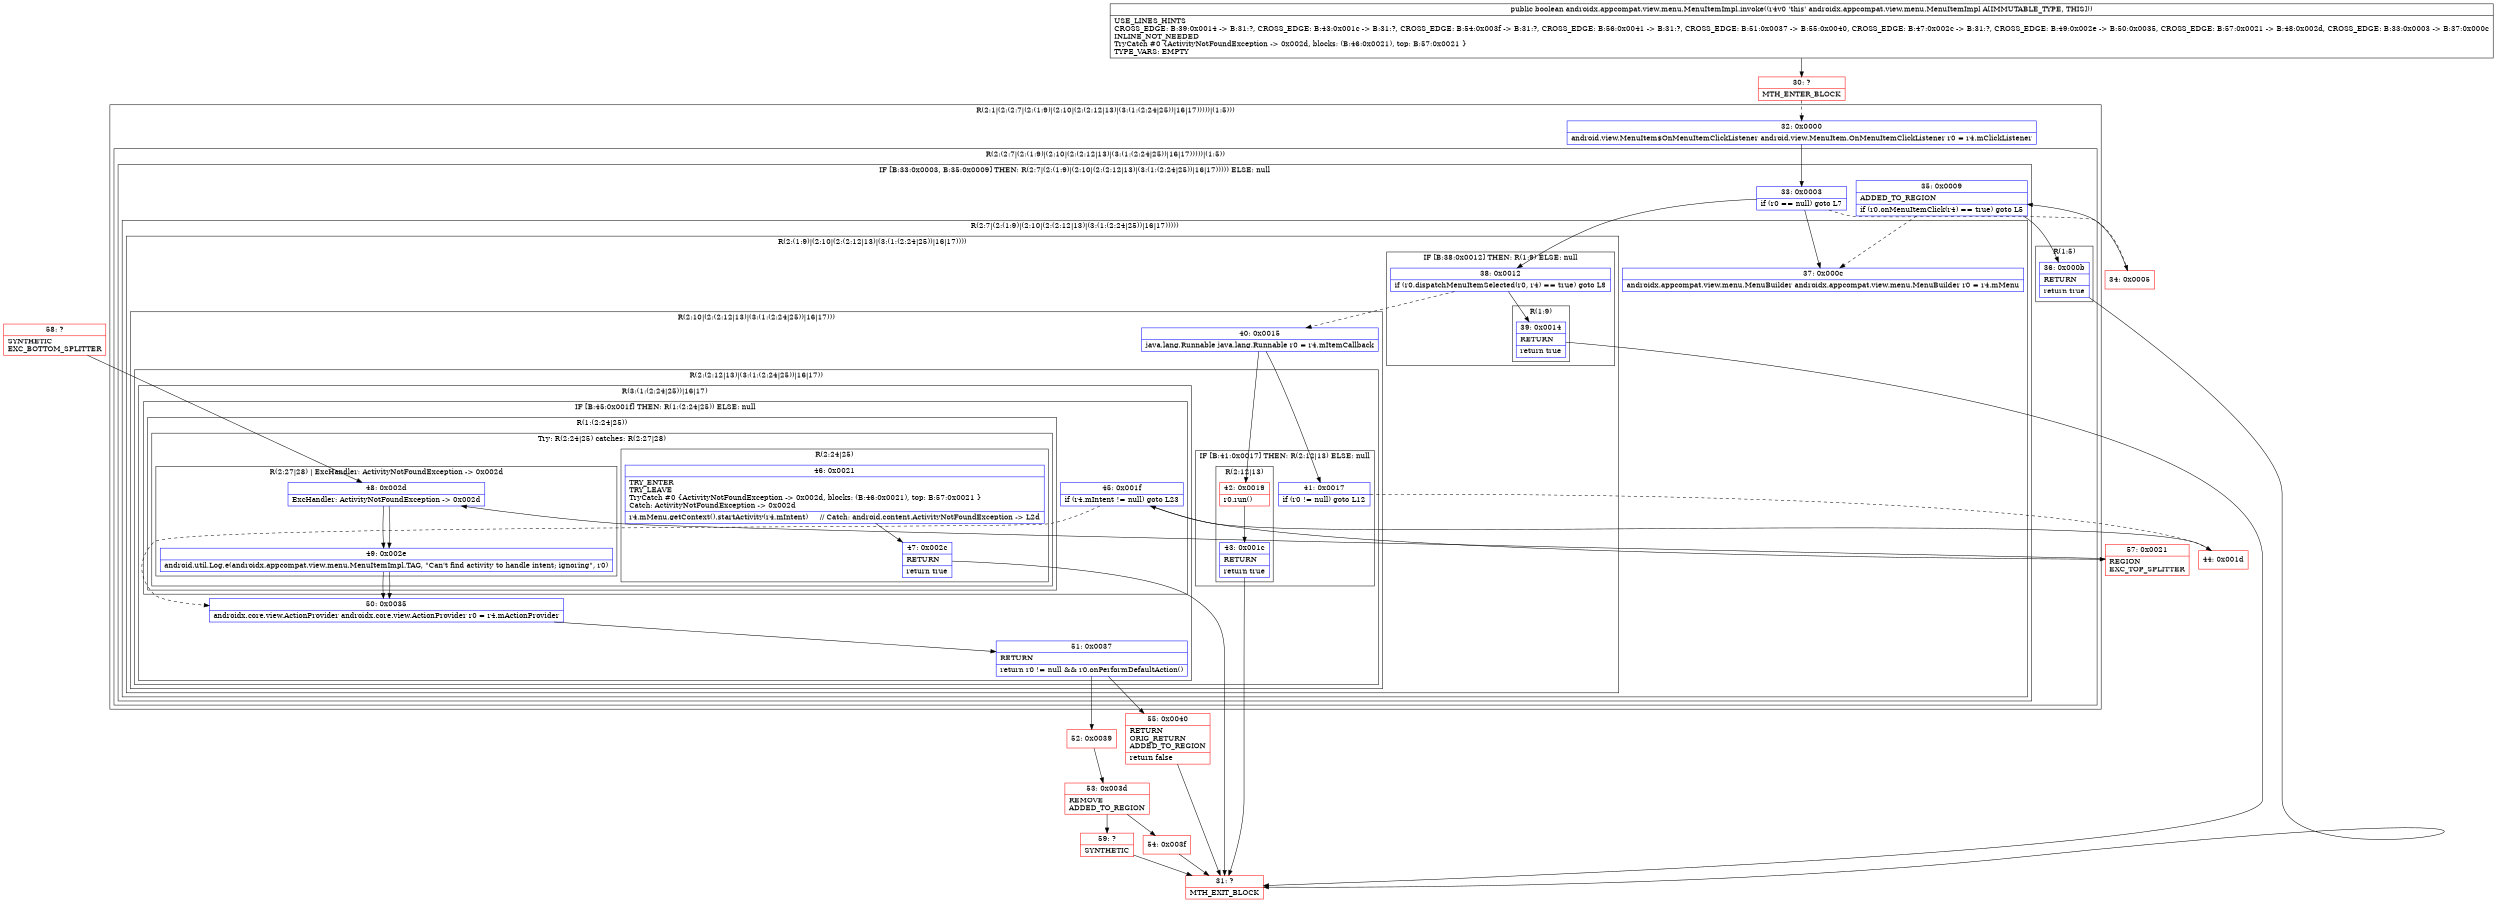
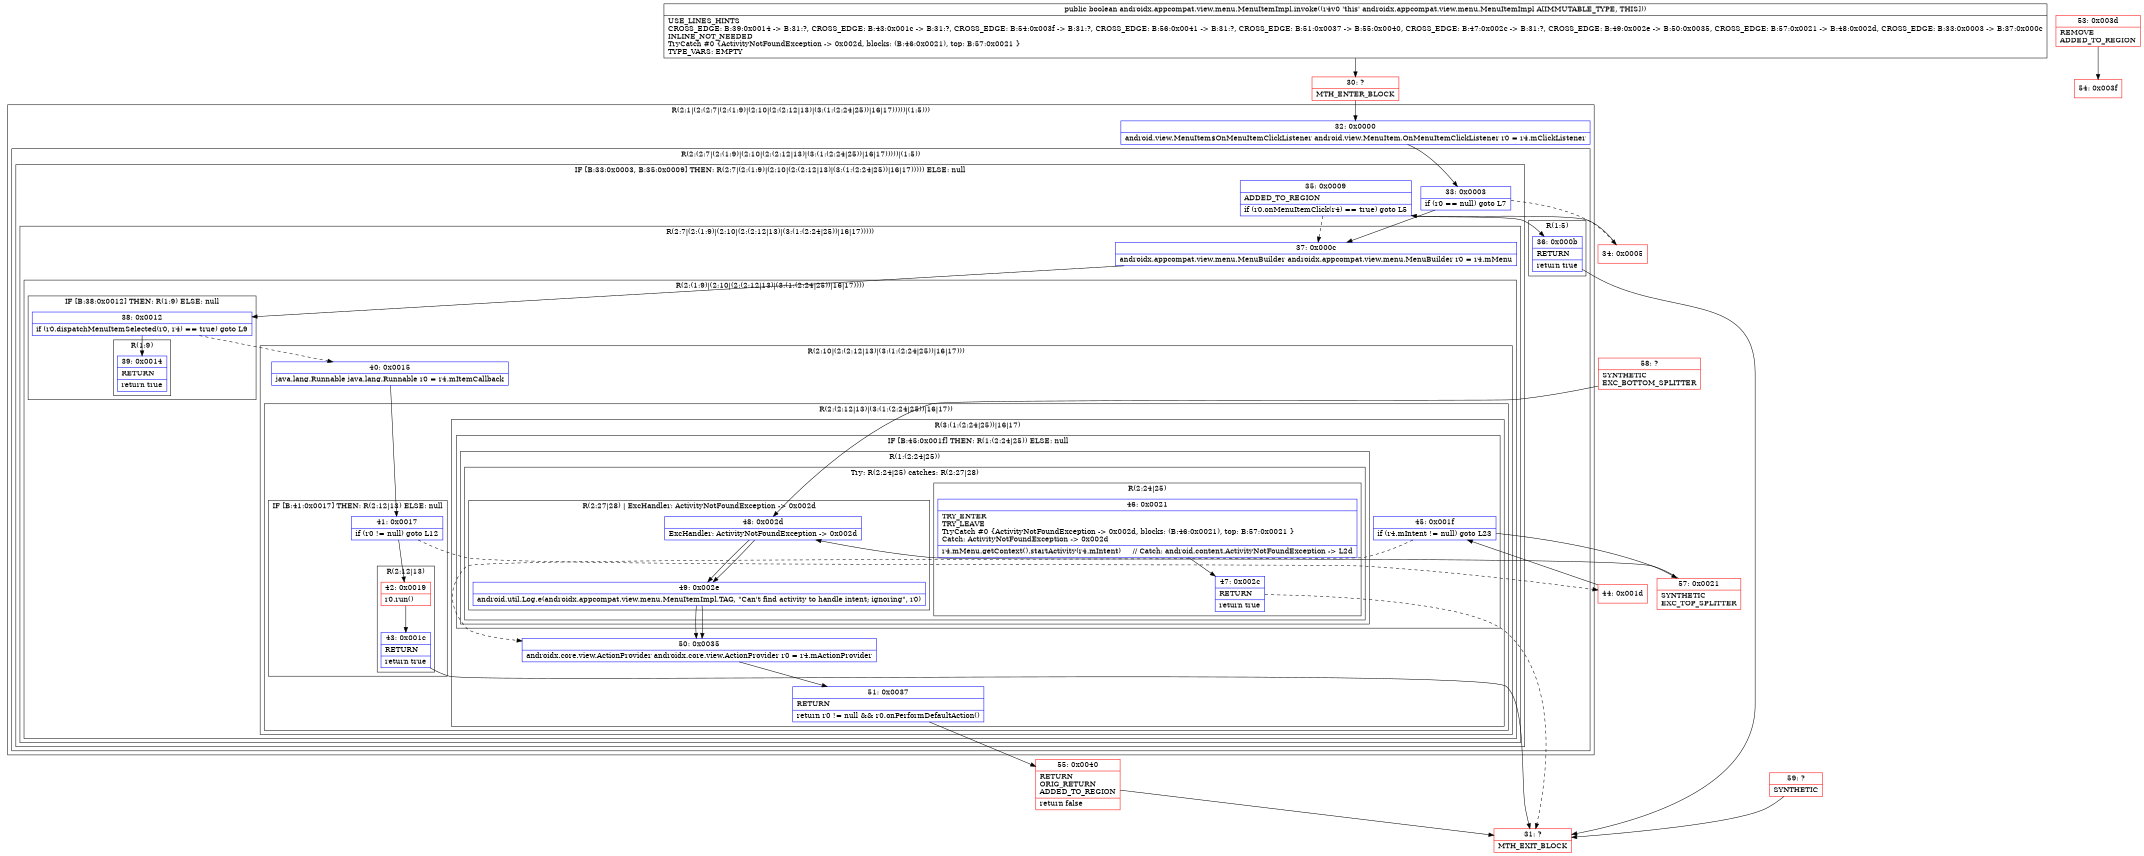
edge "30: ?" -> "32: 0x0000": style dashed -> solid
edge "33: 0x0003" -> "38: 0x0012": now "37: 0x000c" -> "38: 0x0012"
edge "40: 0x0015" -> "42: 0x0019": now "41: 0x0017" -> "42: 0x0019"
node "57: 0x0021": text "REGION" -> "SYNTHETIC"
edge "47: 0x002c" -> "31: ?": style solid -> dashed
node "52: 0x0039": removed
edge "39: 0x0014" -> "31: ?": removed
edge "53: 0x003d" -> "59: ?": removed
edge "54: 0x003f" -> "31: ?": removed
